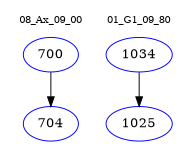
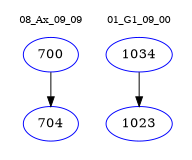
cluster "08_Ax_09_00": label "08_Ax_09_00" -> "08_Ax_09_09"
cluster "01_G1_09_80": label "01_G1_09_80" -> "01_G1_09_00"
node "1025": label "1025" -> "1023"
